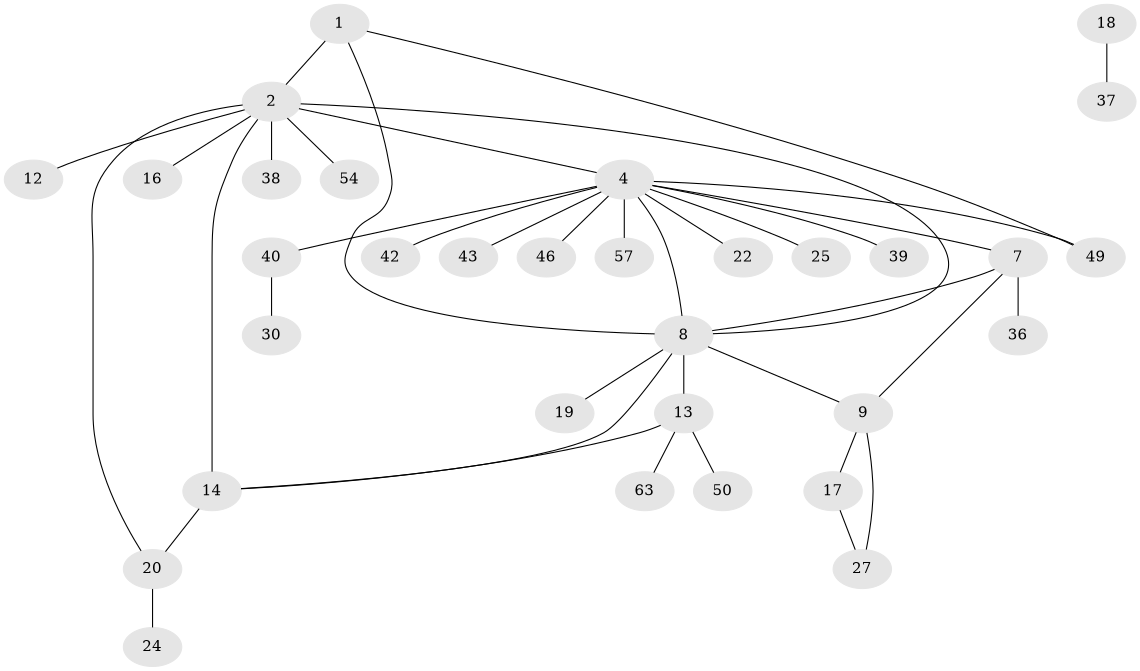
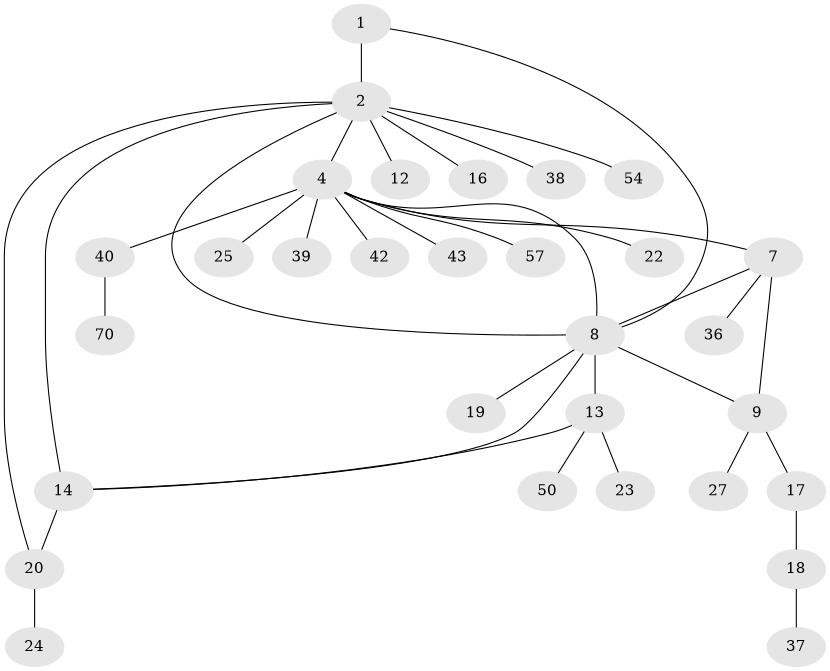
node "46": removed
node "49": removed
node "30": label "30" -> "70"
node "63": label "63" -> "23"
edge "17" -- "27": now "17" -- "18"
